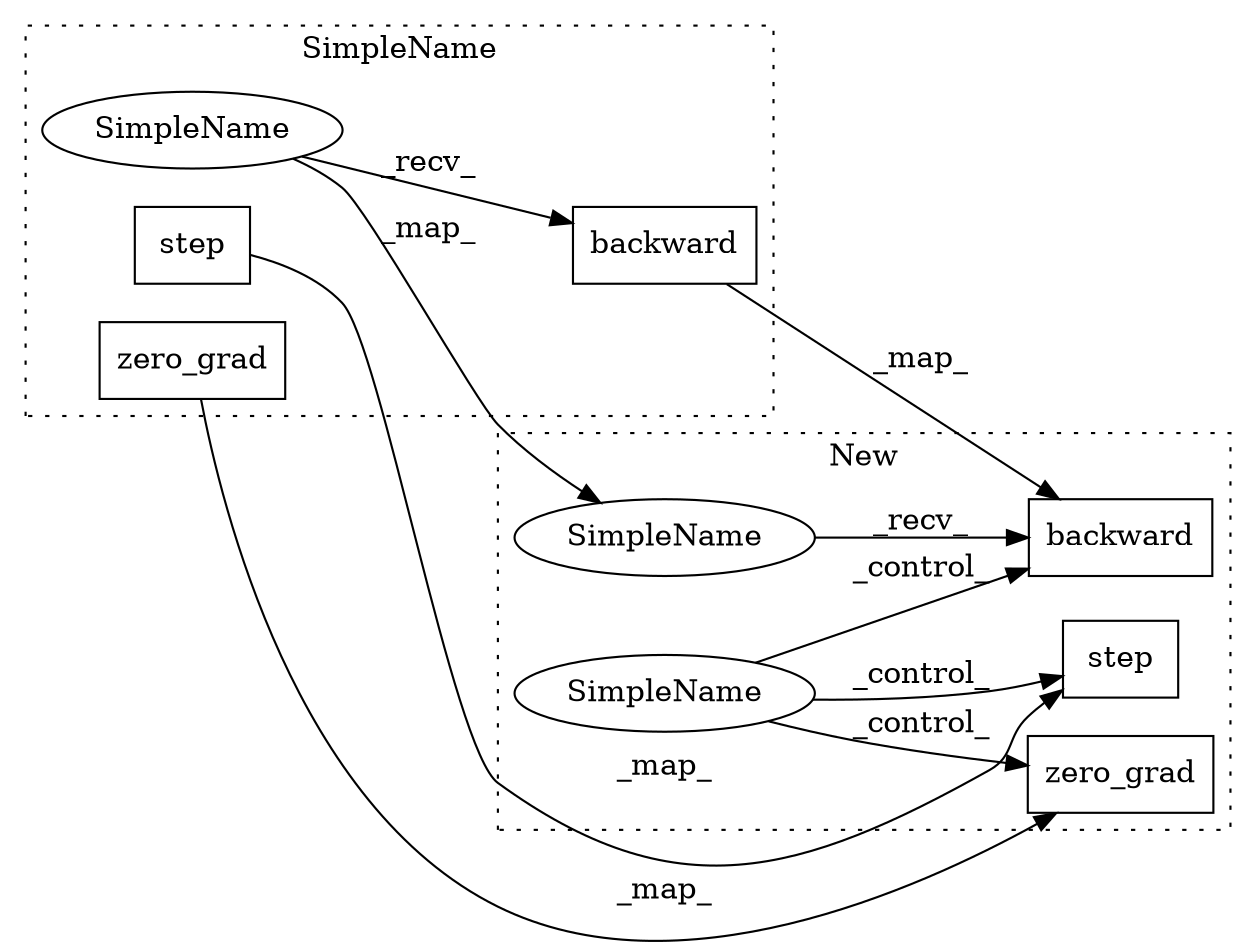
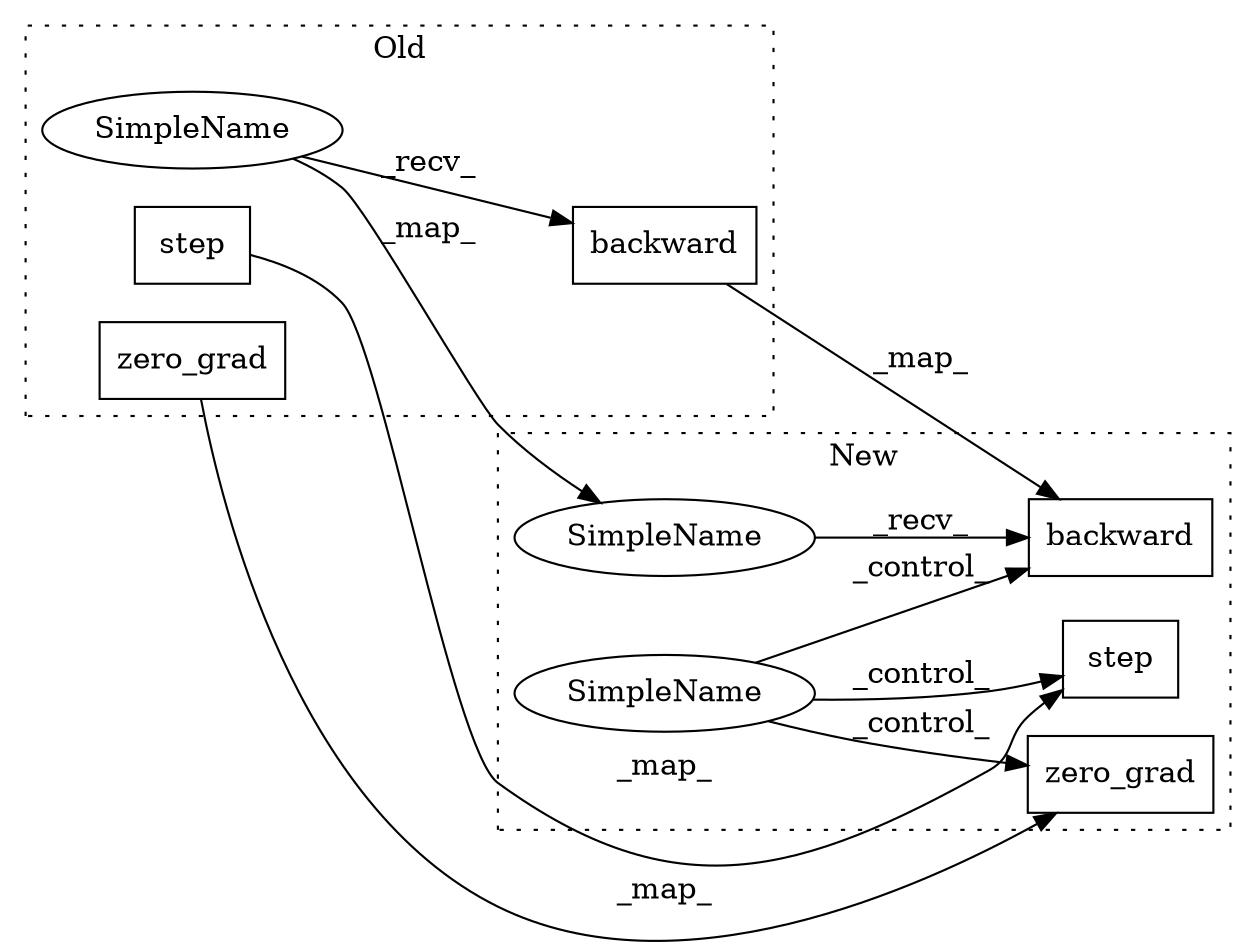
cluster "SimpleName": label "SimpleName" -> "Old"
